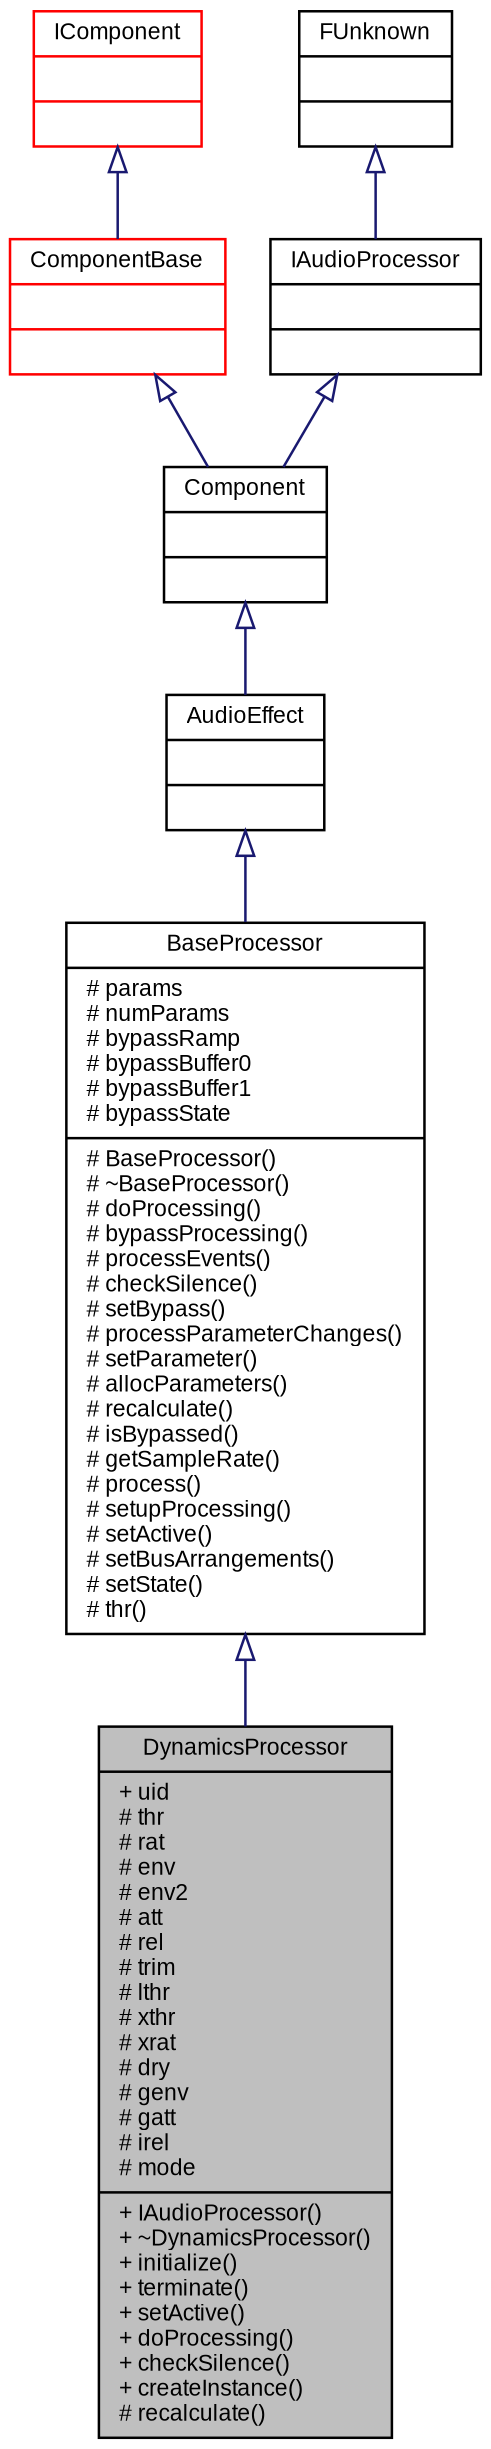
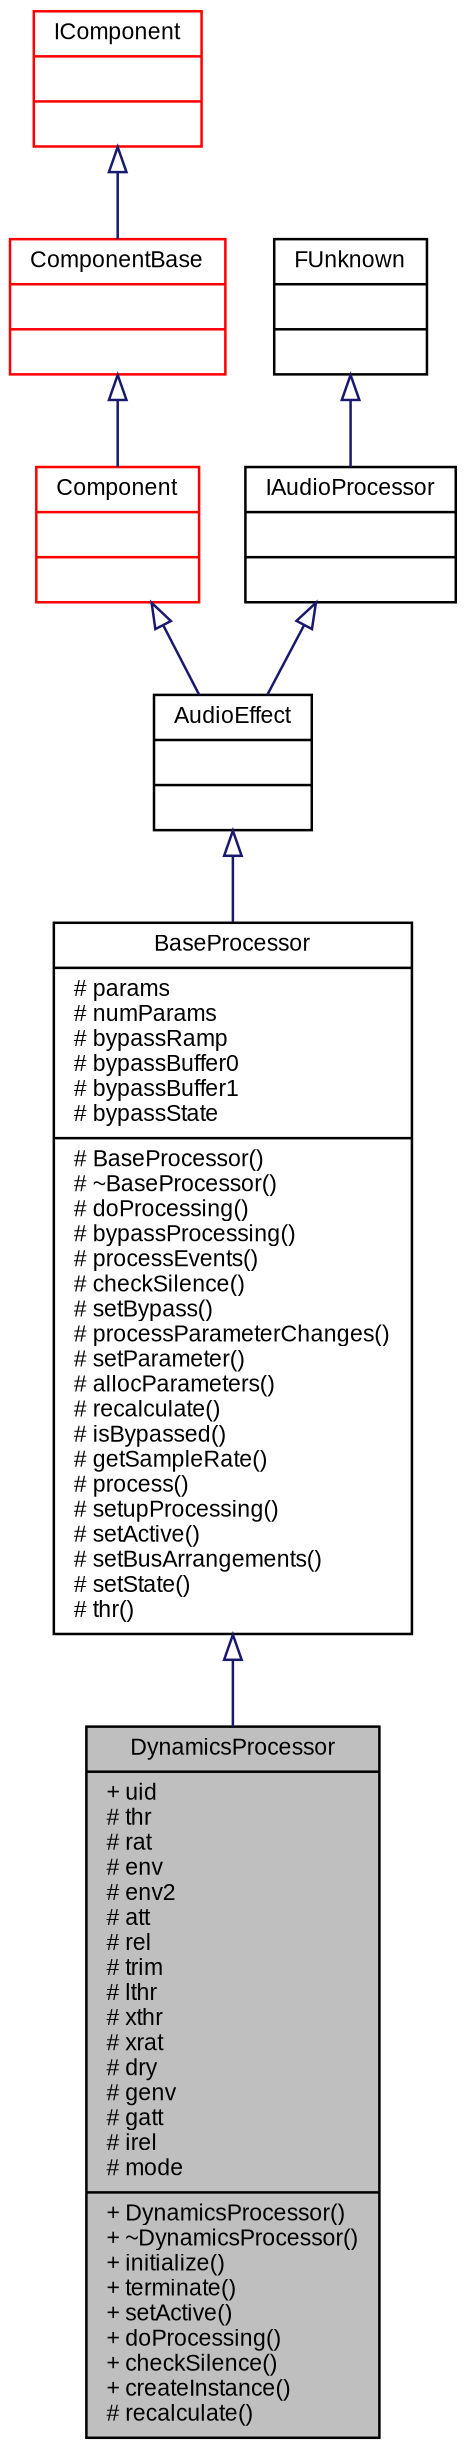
edge "Component" -> "IAudioProcessor": now "AudioEffect" -> "IAudioProcessor"
node "Component": color black -> red
node "DynamicsProcessor": text "+ IAudioProcessor()" -> "+ DynamicsProcessor()"
